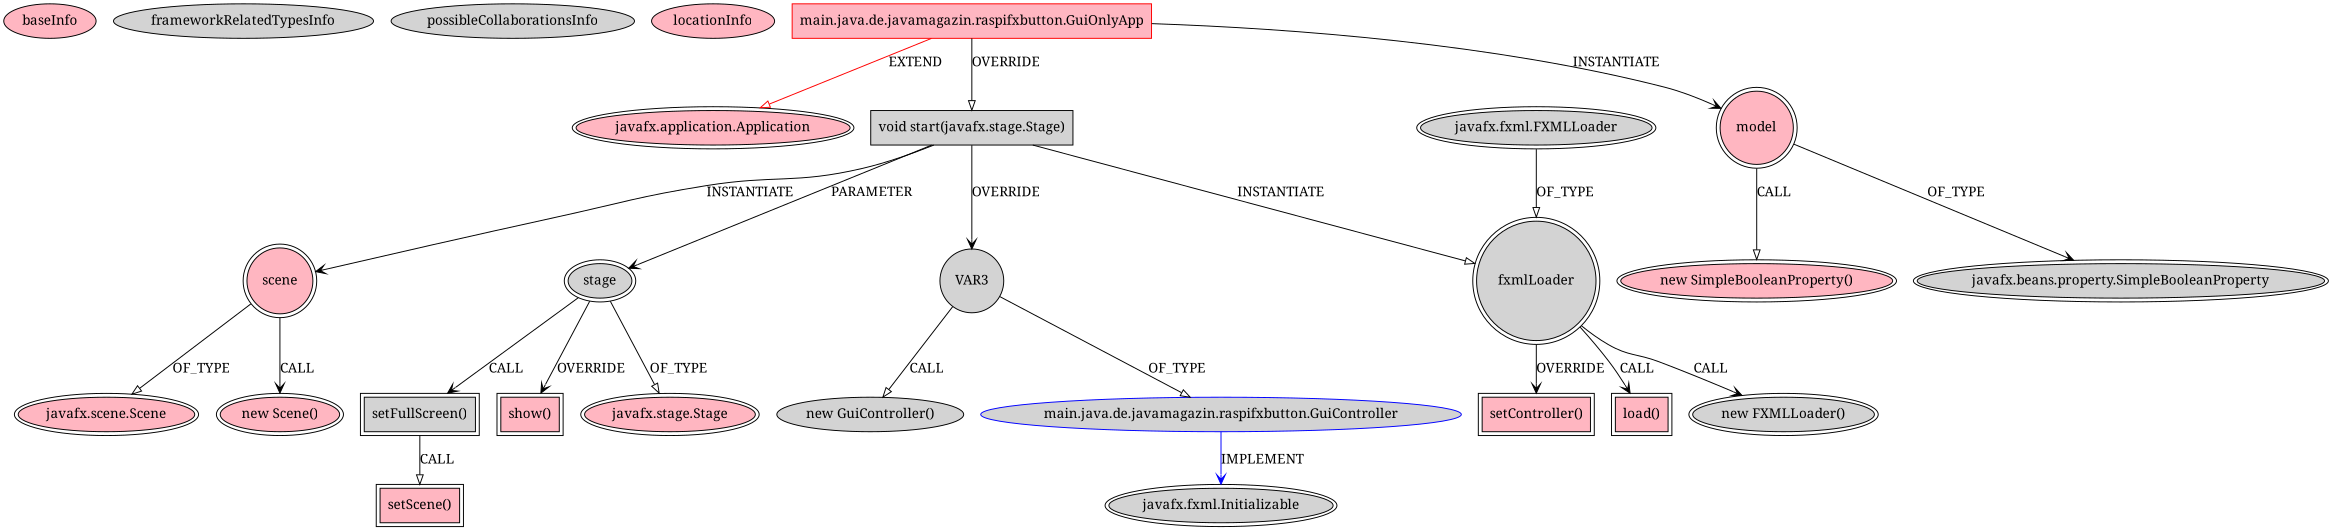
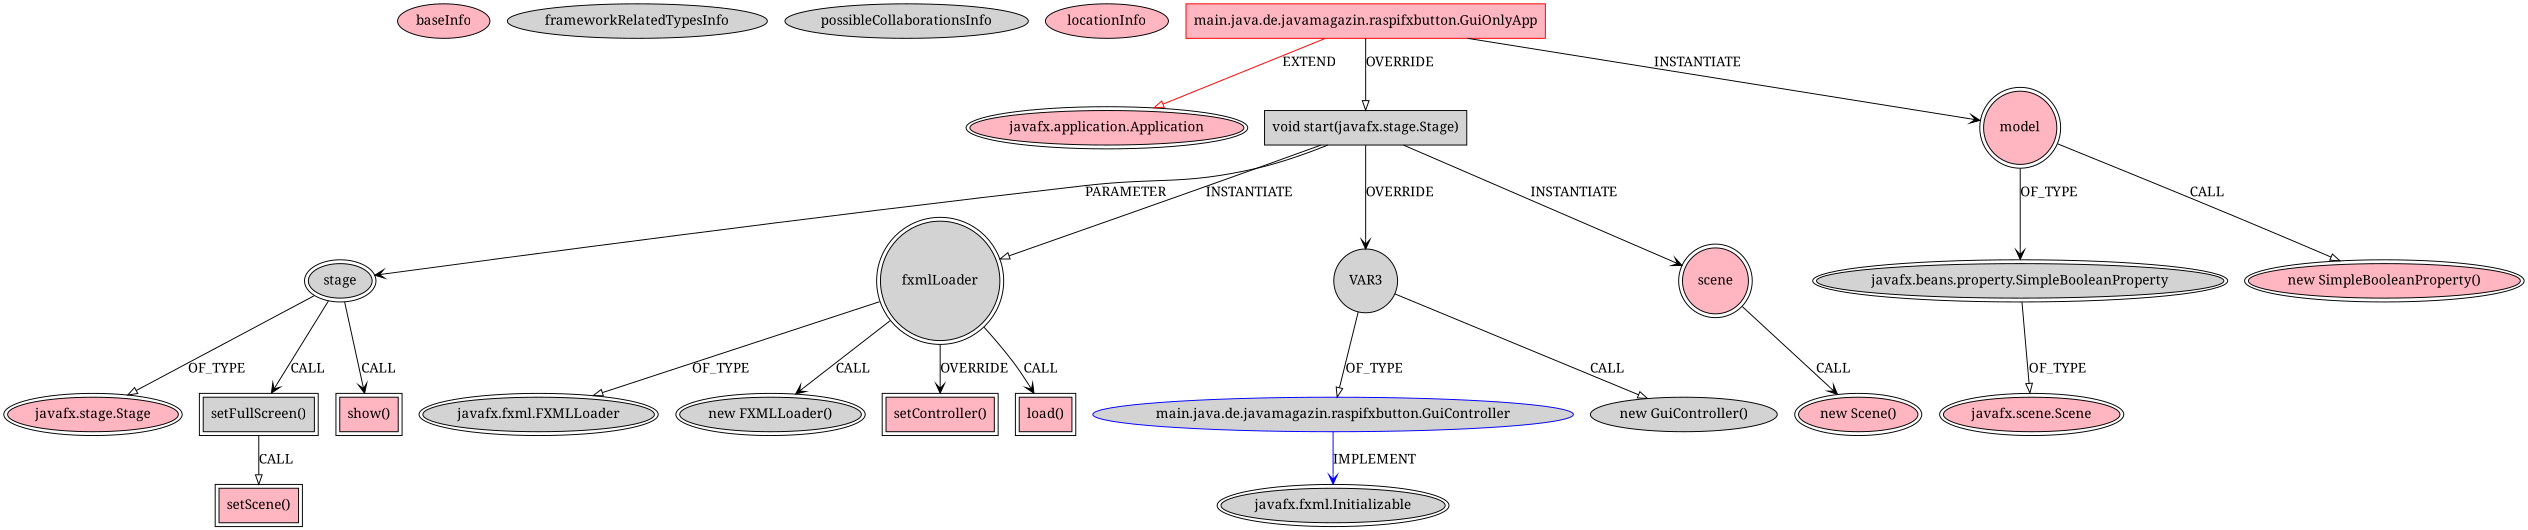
edge "javafx.fxml.FXMLLoader" -> "fxmlLoader": reversed
edge "scene" -> "javafx.scene.Scene": now "javafx.beans.property.SimpleBooleanProperty" -> "javafx.scene.Scene"
edge "stage" -> "show()": label "OVERRIDE" -> "CALL"
